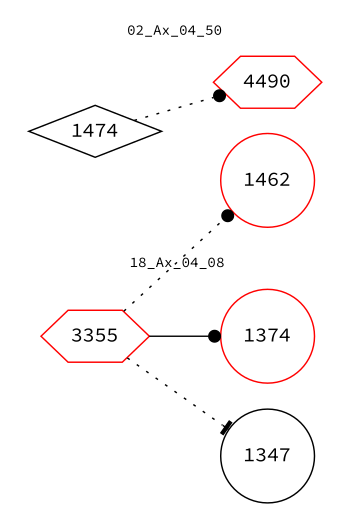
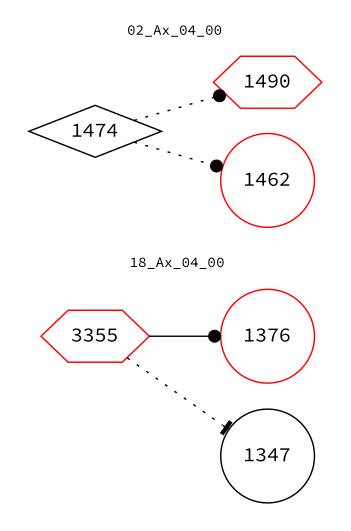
cluster "02_Ax_04_50": label "02_Ax_04_50" -> "02_Ax_04_00"
node "4490": label "4490" -> "1490"
cluster "18_Ax_04_08": label "18_Ax_04_08" -> "18_Ax_04_00"
edge "3355" -> "1462": now "1474" -> "1462"
node "1374": label "1374" -> "1376"
